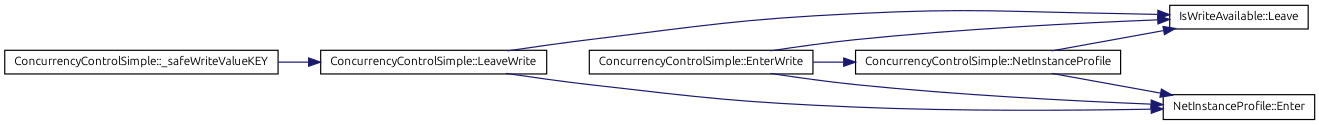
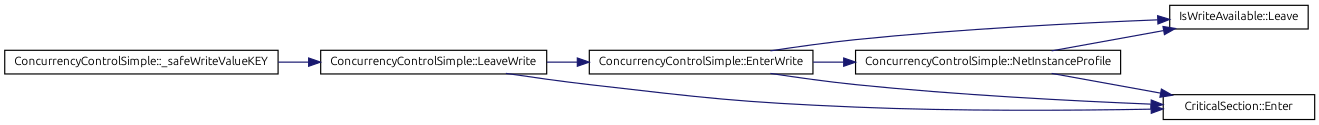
edge "ConcurrencyControlSimple::LeaveWrite" -> "IsWriteAvailable::Leave": now "ConcurrencyControlSimple::LeaveWrite" -> "ConcurrencyControlSimple::EnterWrite"
node "NetInstanceProfile::Enter": label "NetInstanceProfile::Enter" -> "CriticalSection::Enter"
